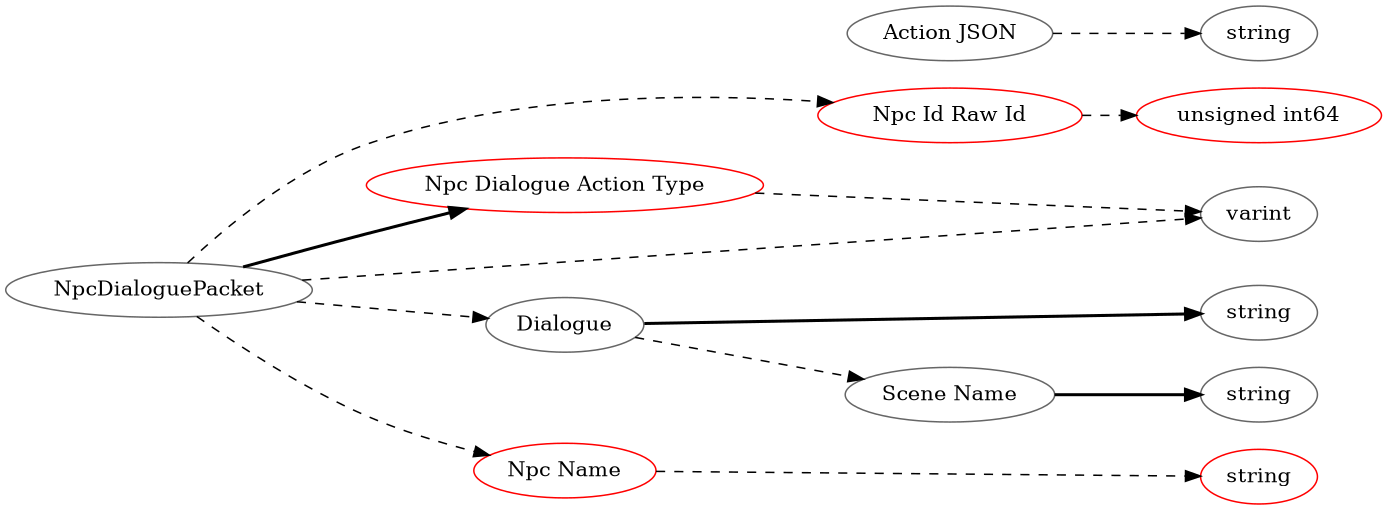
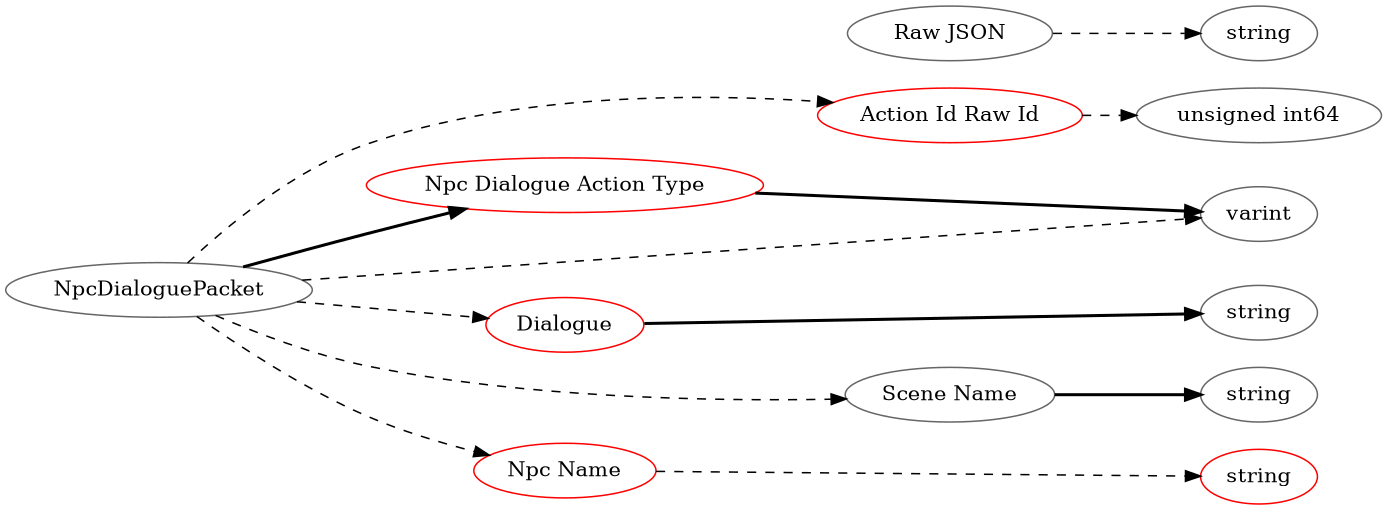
node "Action JSON": label "Action JSON" -> "Raw JSON"
node "Npc Id Raw Id": label "Npc Id Raw Id" -> "Action Id Raw Id"
node "unsigned int64": color red -> gray40
edge "Npc Dialogue Action Type" -> "varint": style dashed -> bold
node "Dialogue": color gray40 -> red
edge "Dialogue" -> "Scene Name": now "NpcDialoguePacket" -> "Scene Name"
